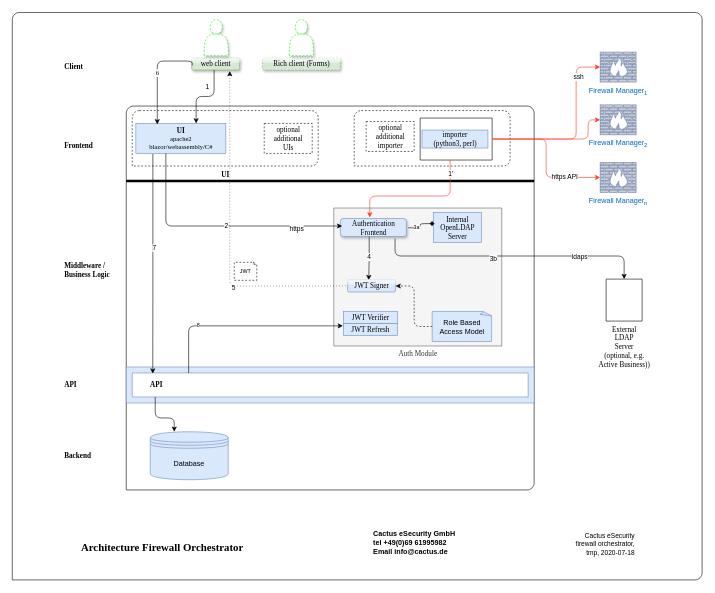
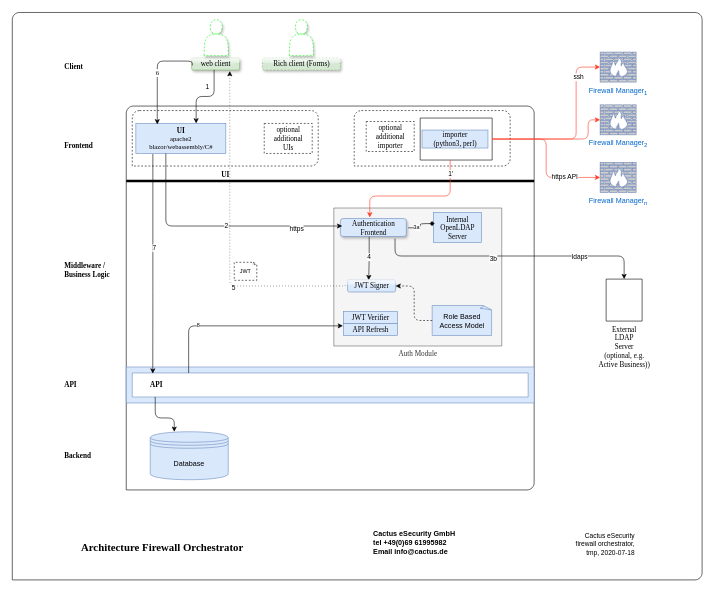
node "Role Based Access Model": moved (462, 326) -> (462, 320)
node "JWT Refresh": label "JWT Refresh" -> "API Refresh"
